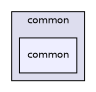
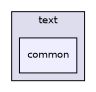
cluster "common": label "common" -> "text"
